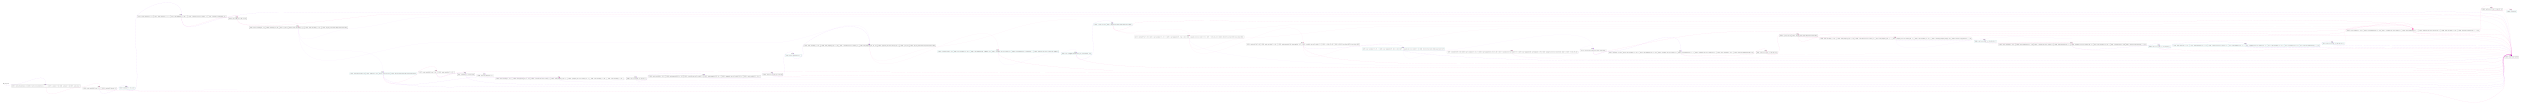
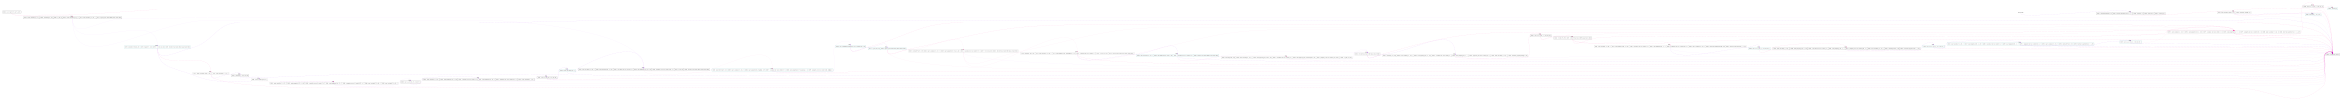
node "11161: write-variable[v2,'f']*": removed
